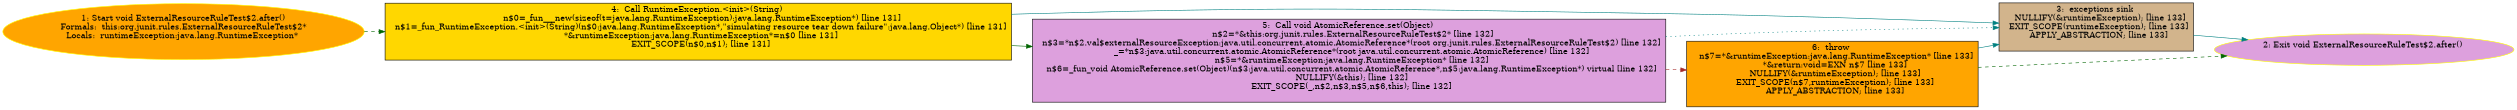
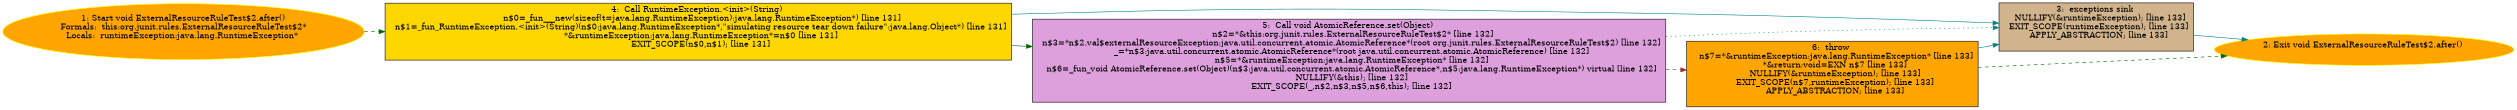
node "2: Exit void ExternalResourceRuleTest$2.after()": fillcolor plum -> orange
